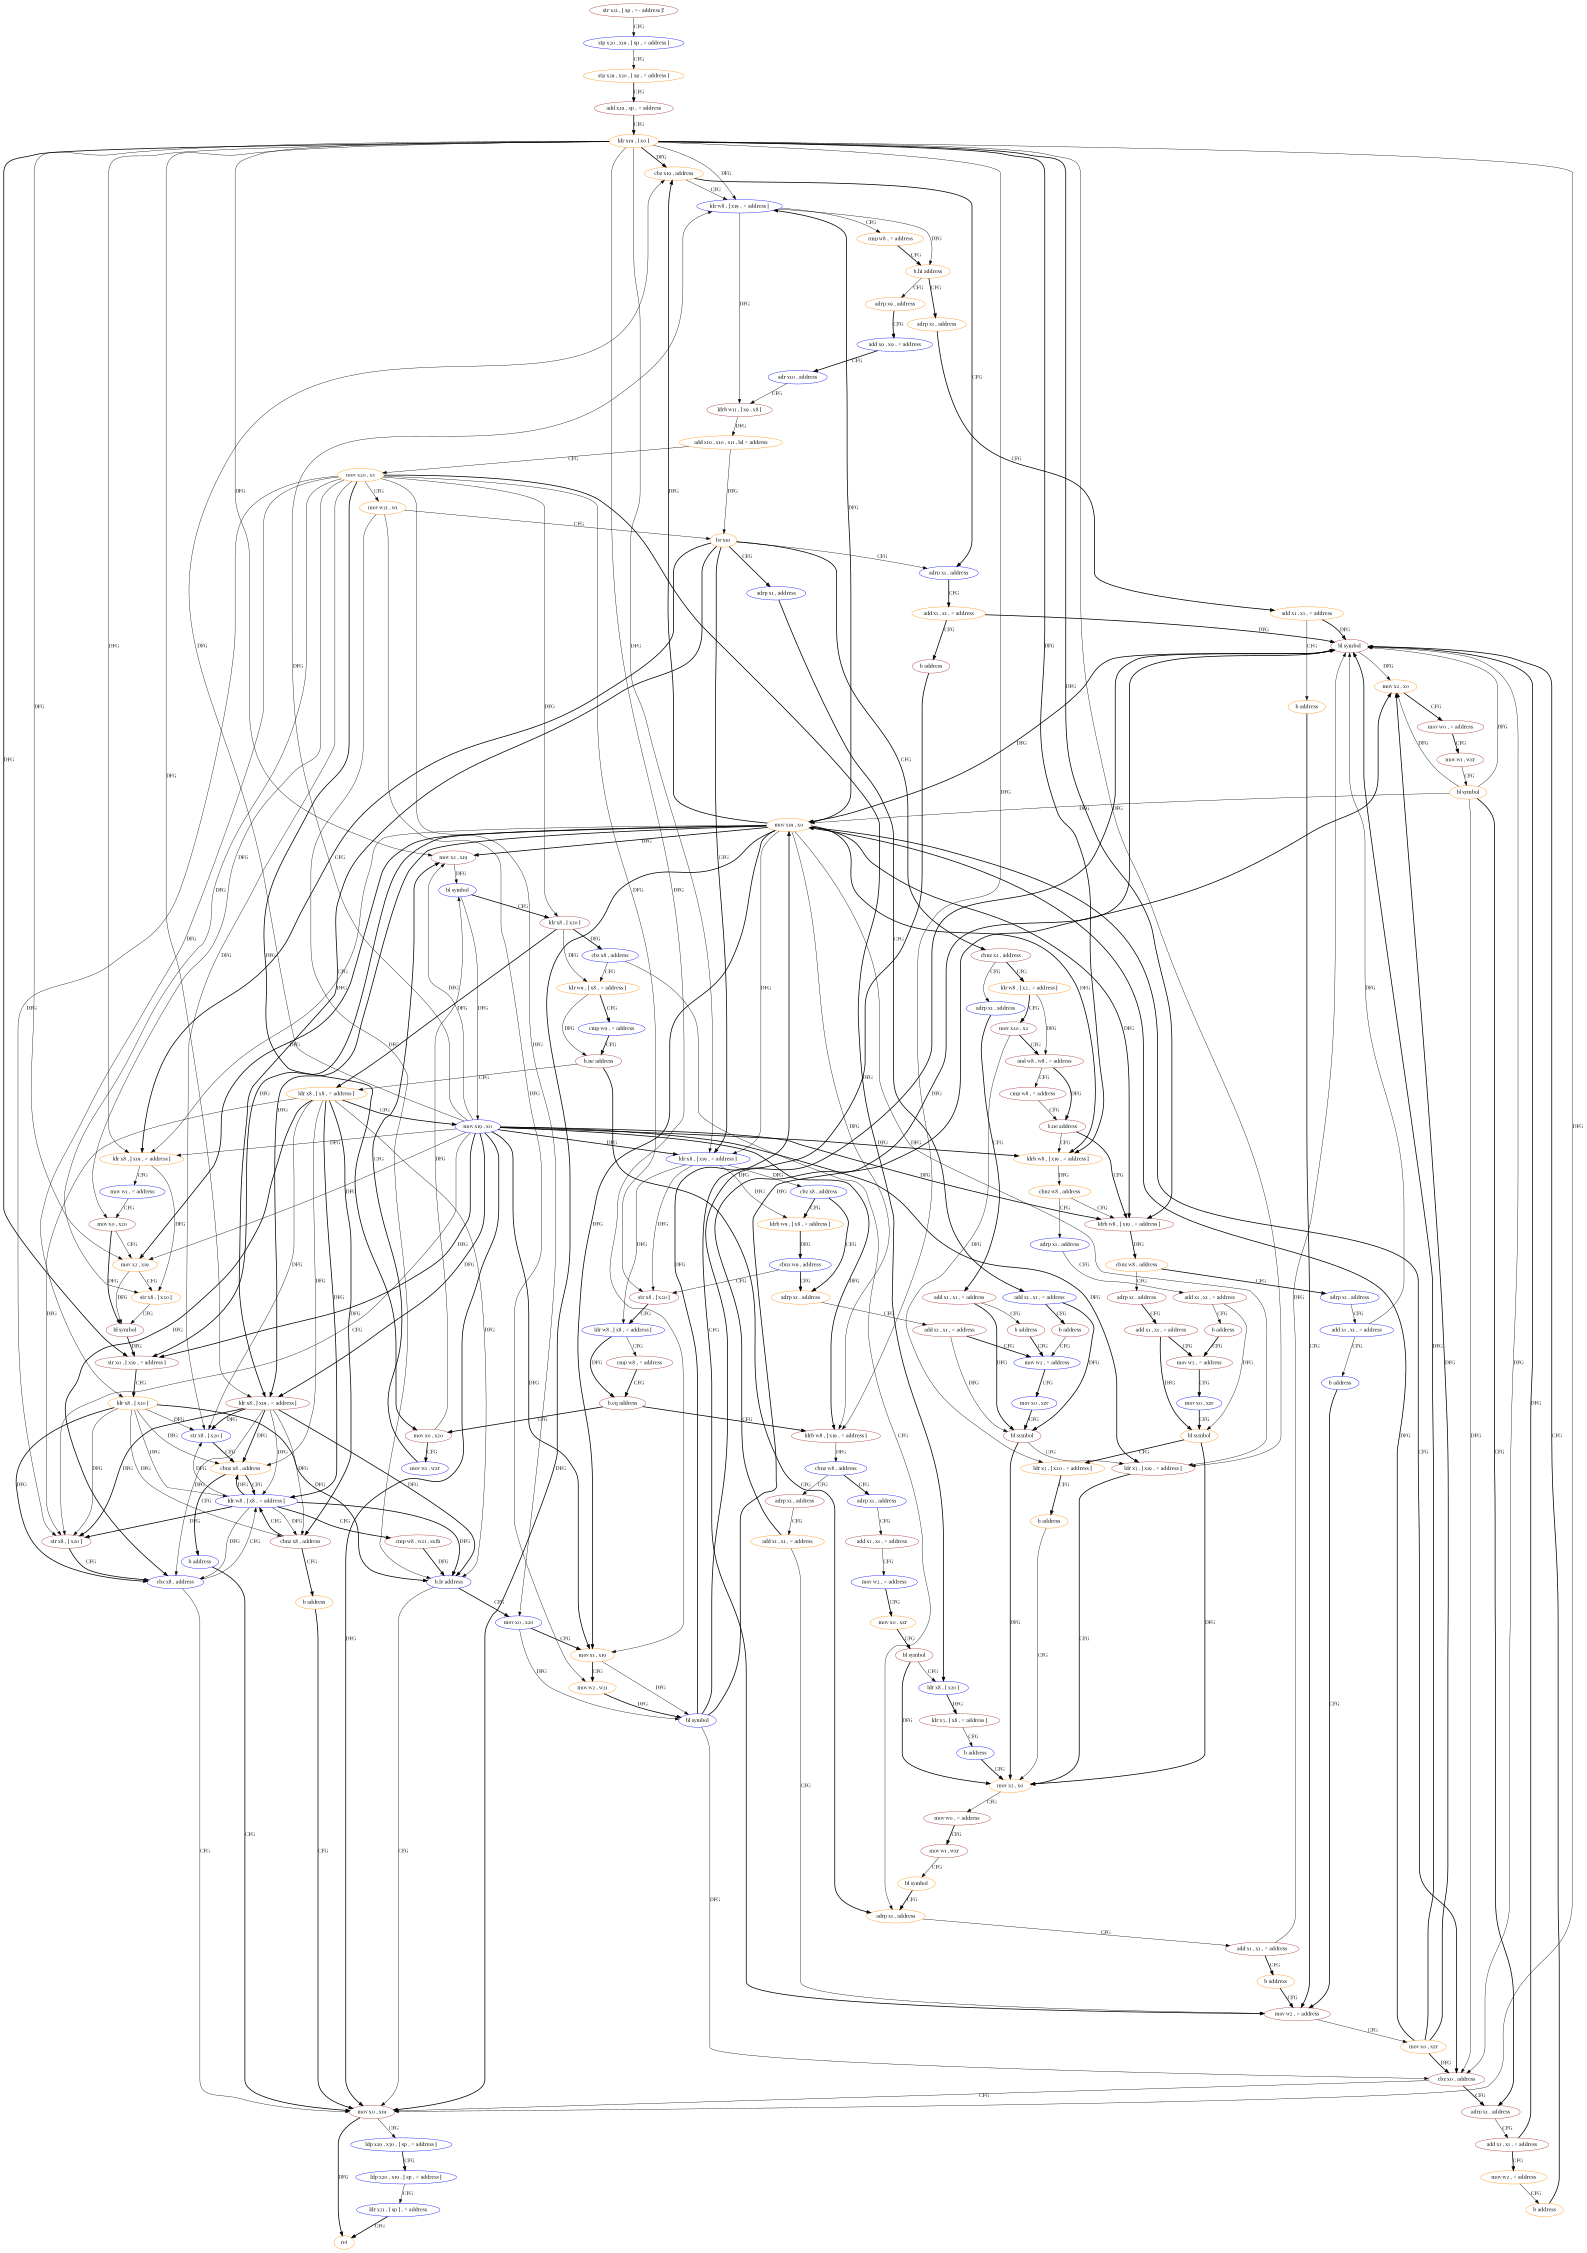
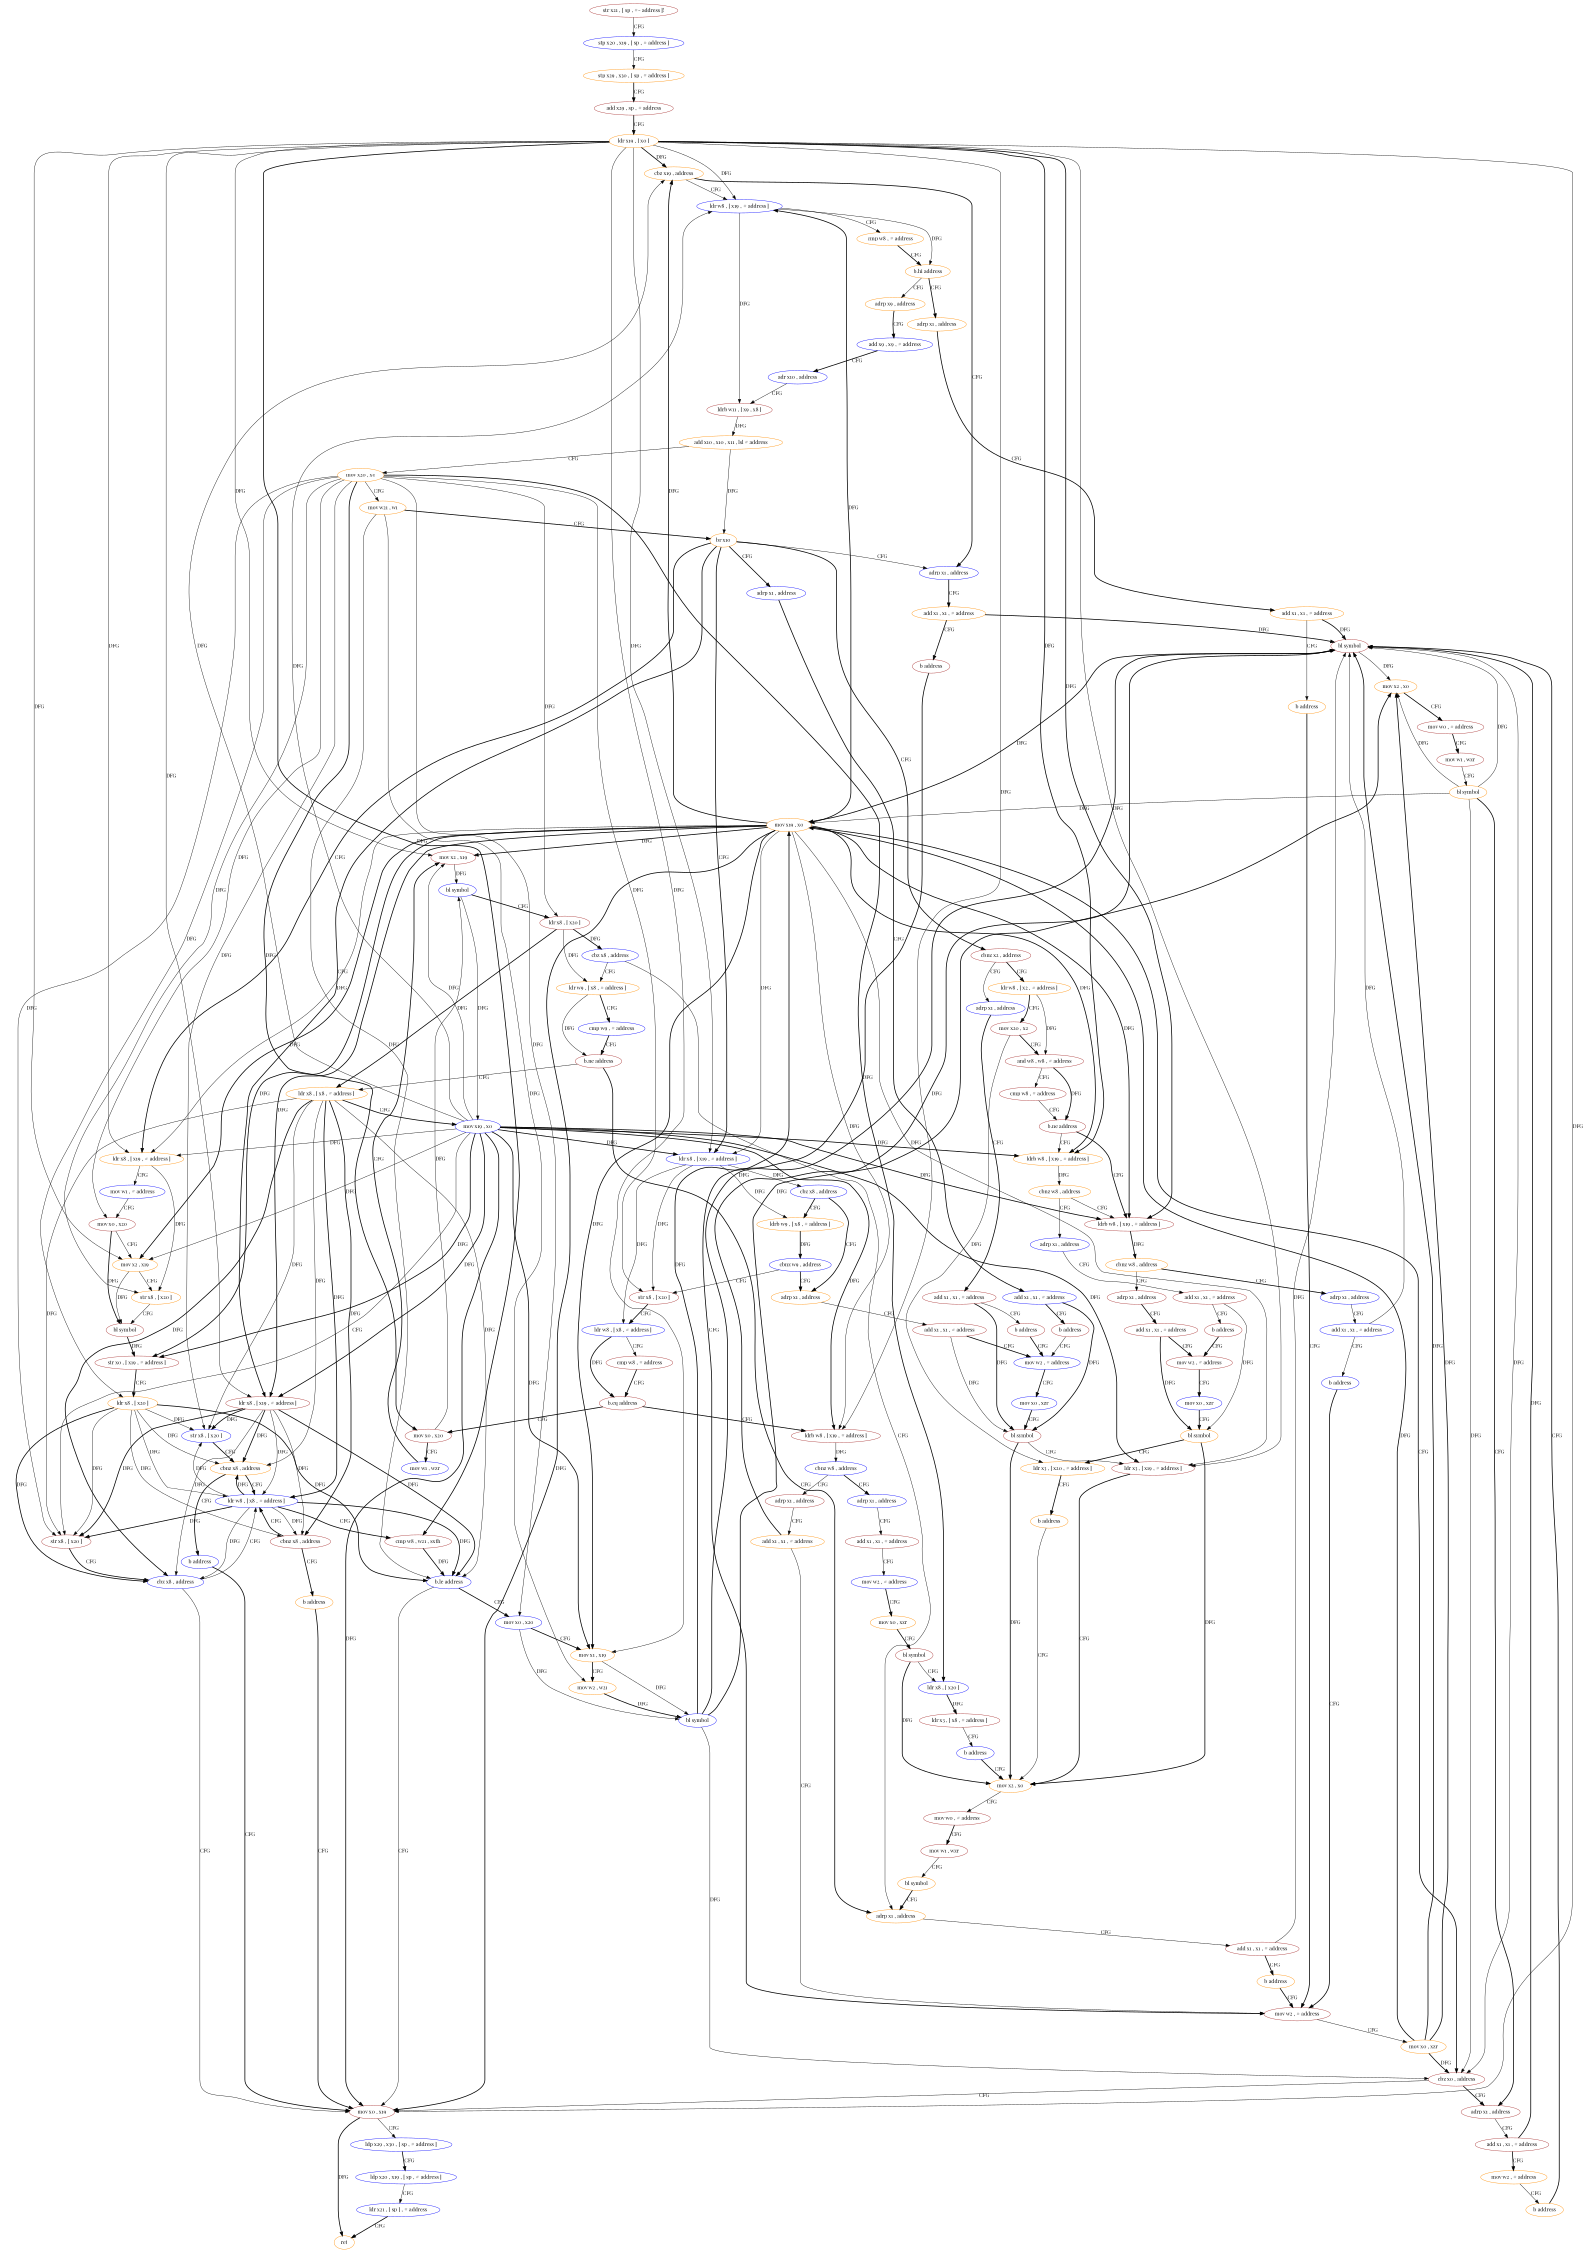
edge "ldr x19 , [ x0 ]" -> "str x0 , [ x19 , # address ]": now "ldr x19 , [ x0 ]" -> "cmp w8 , w21 , sxth"
edge "mov w21 , w1" -> "br x10": style solid -> bold
